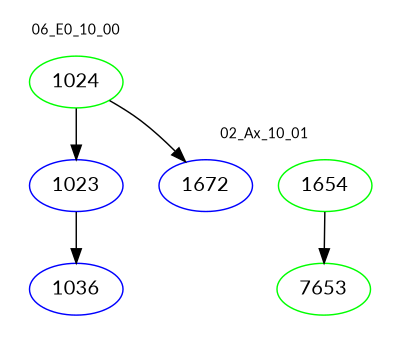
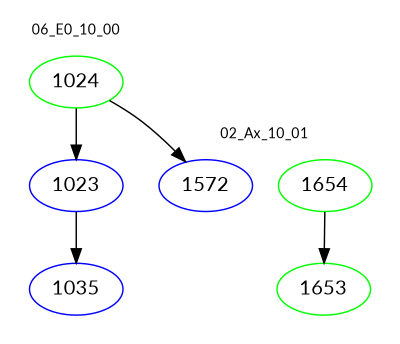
node "1672": label "1672" -> "1572"
node "1036": label "1036" -> "1035"
node "7653": label "7653" -> "1653"
